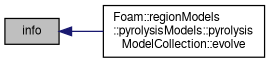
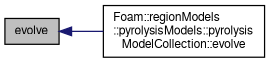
node "info": label "info" -> "evolve"
